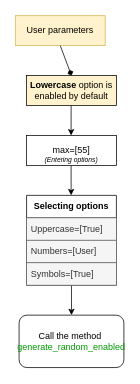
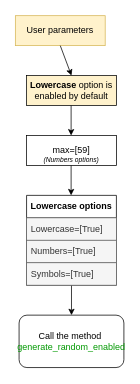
edge "User parameters" -> "Lowercase option is enabled by default": arrowhead diamond -> classic
node "max=[55]": label "max=[55]" -> "max=[59]"
node "(Entering options)": label "(Entering options)" -> "(Numbers options)"
node "Selecting options": label "Selecting options" -> "Lowercase options"
node "Uppercase=[True]": label "Uppercase=[True]" -> "Lowercase=[True]"
node "Numbers=[User]": label "Numbers=[User]" -> "Numbers=[True]"
